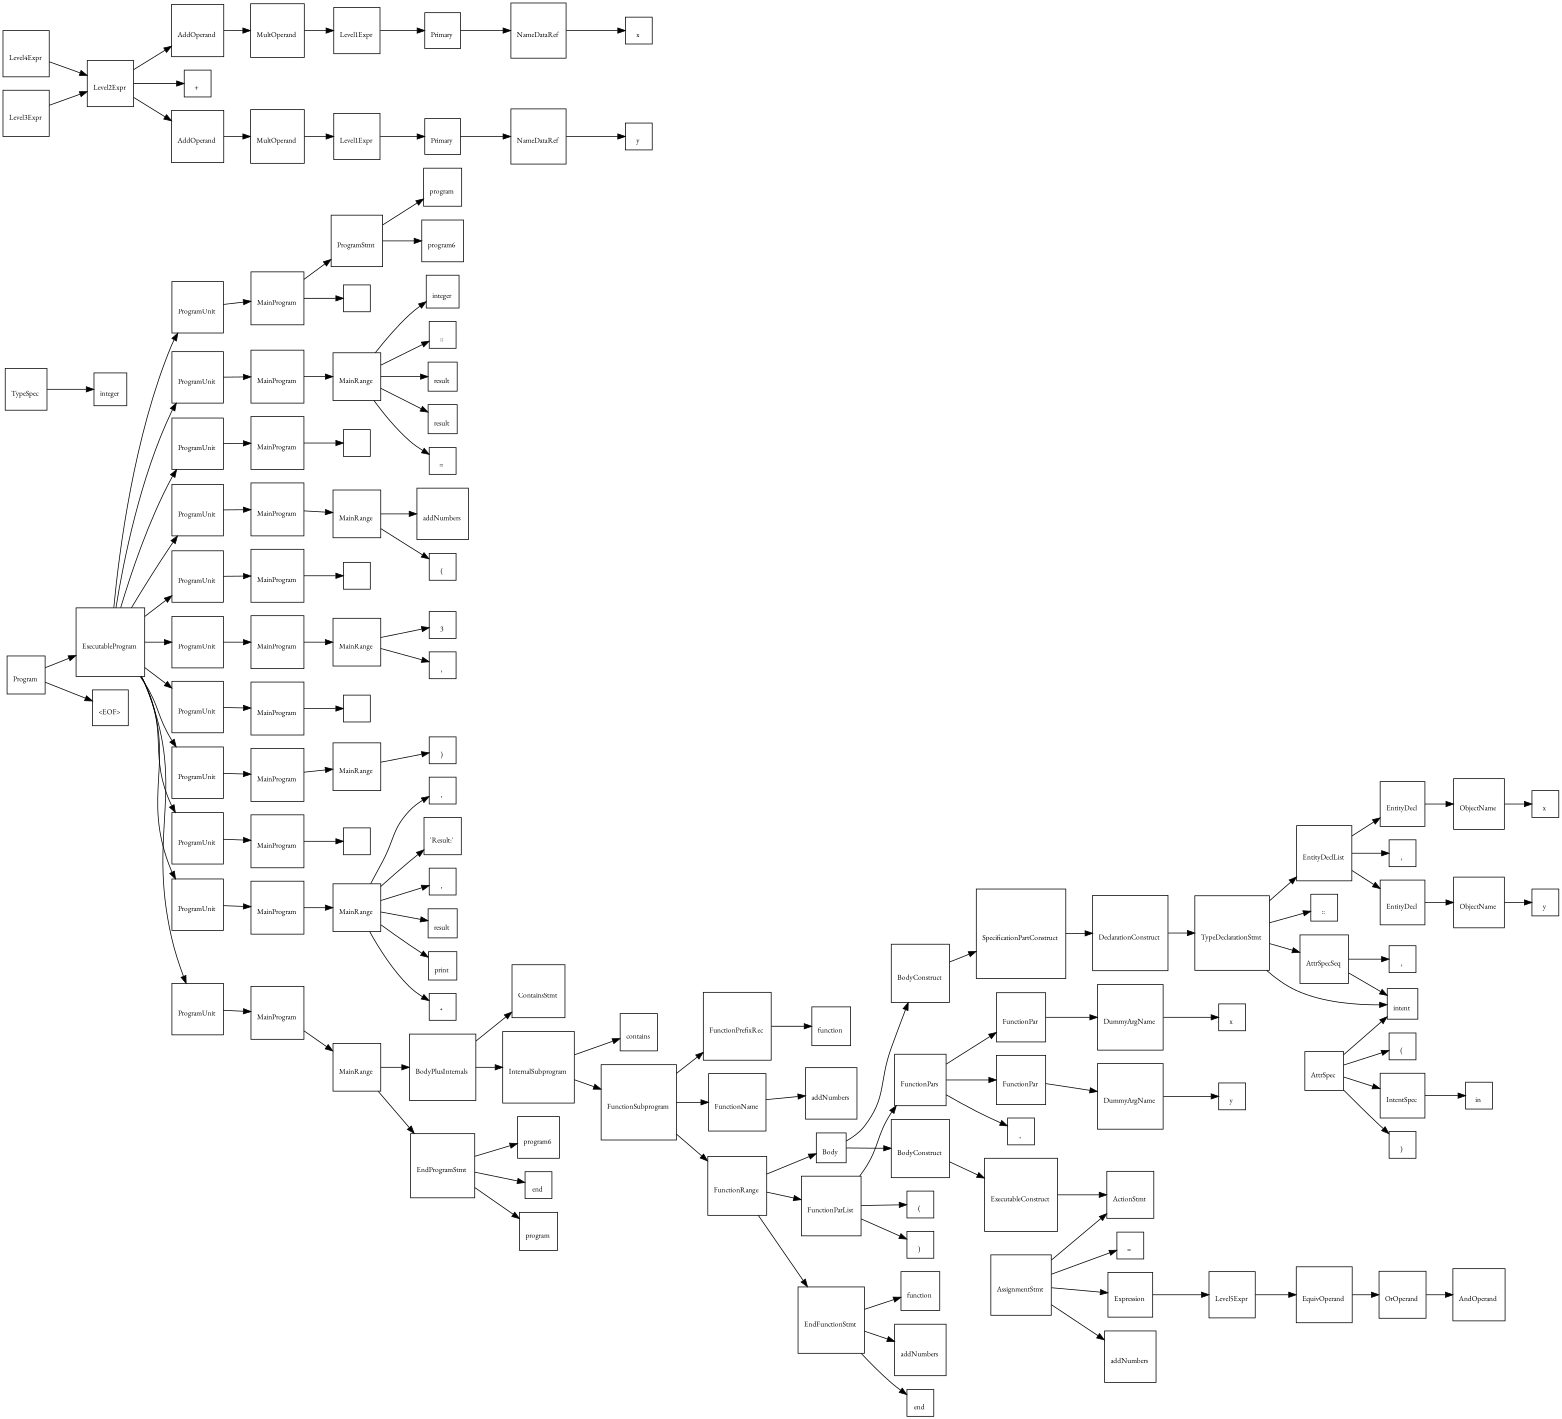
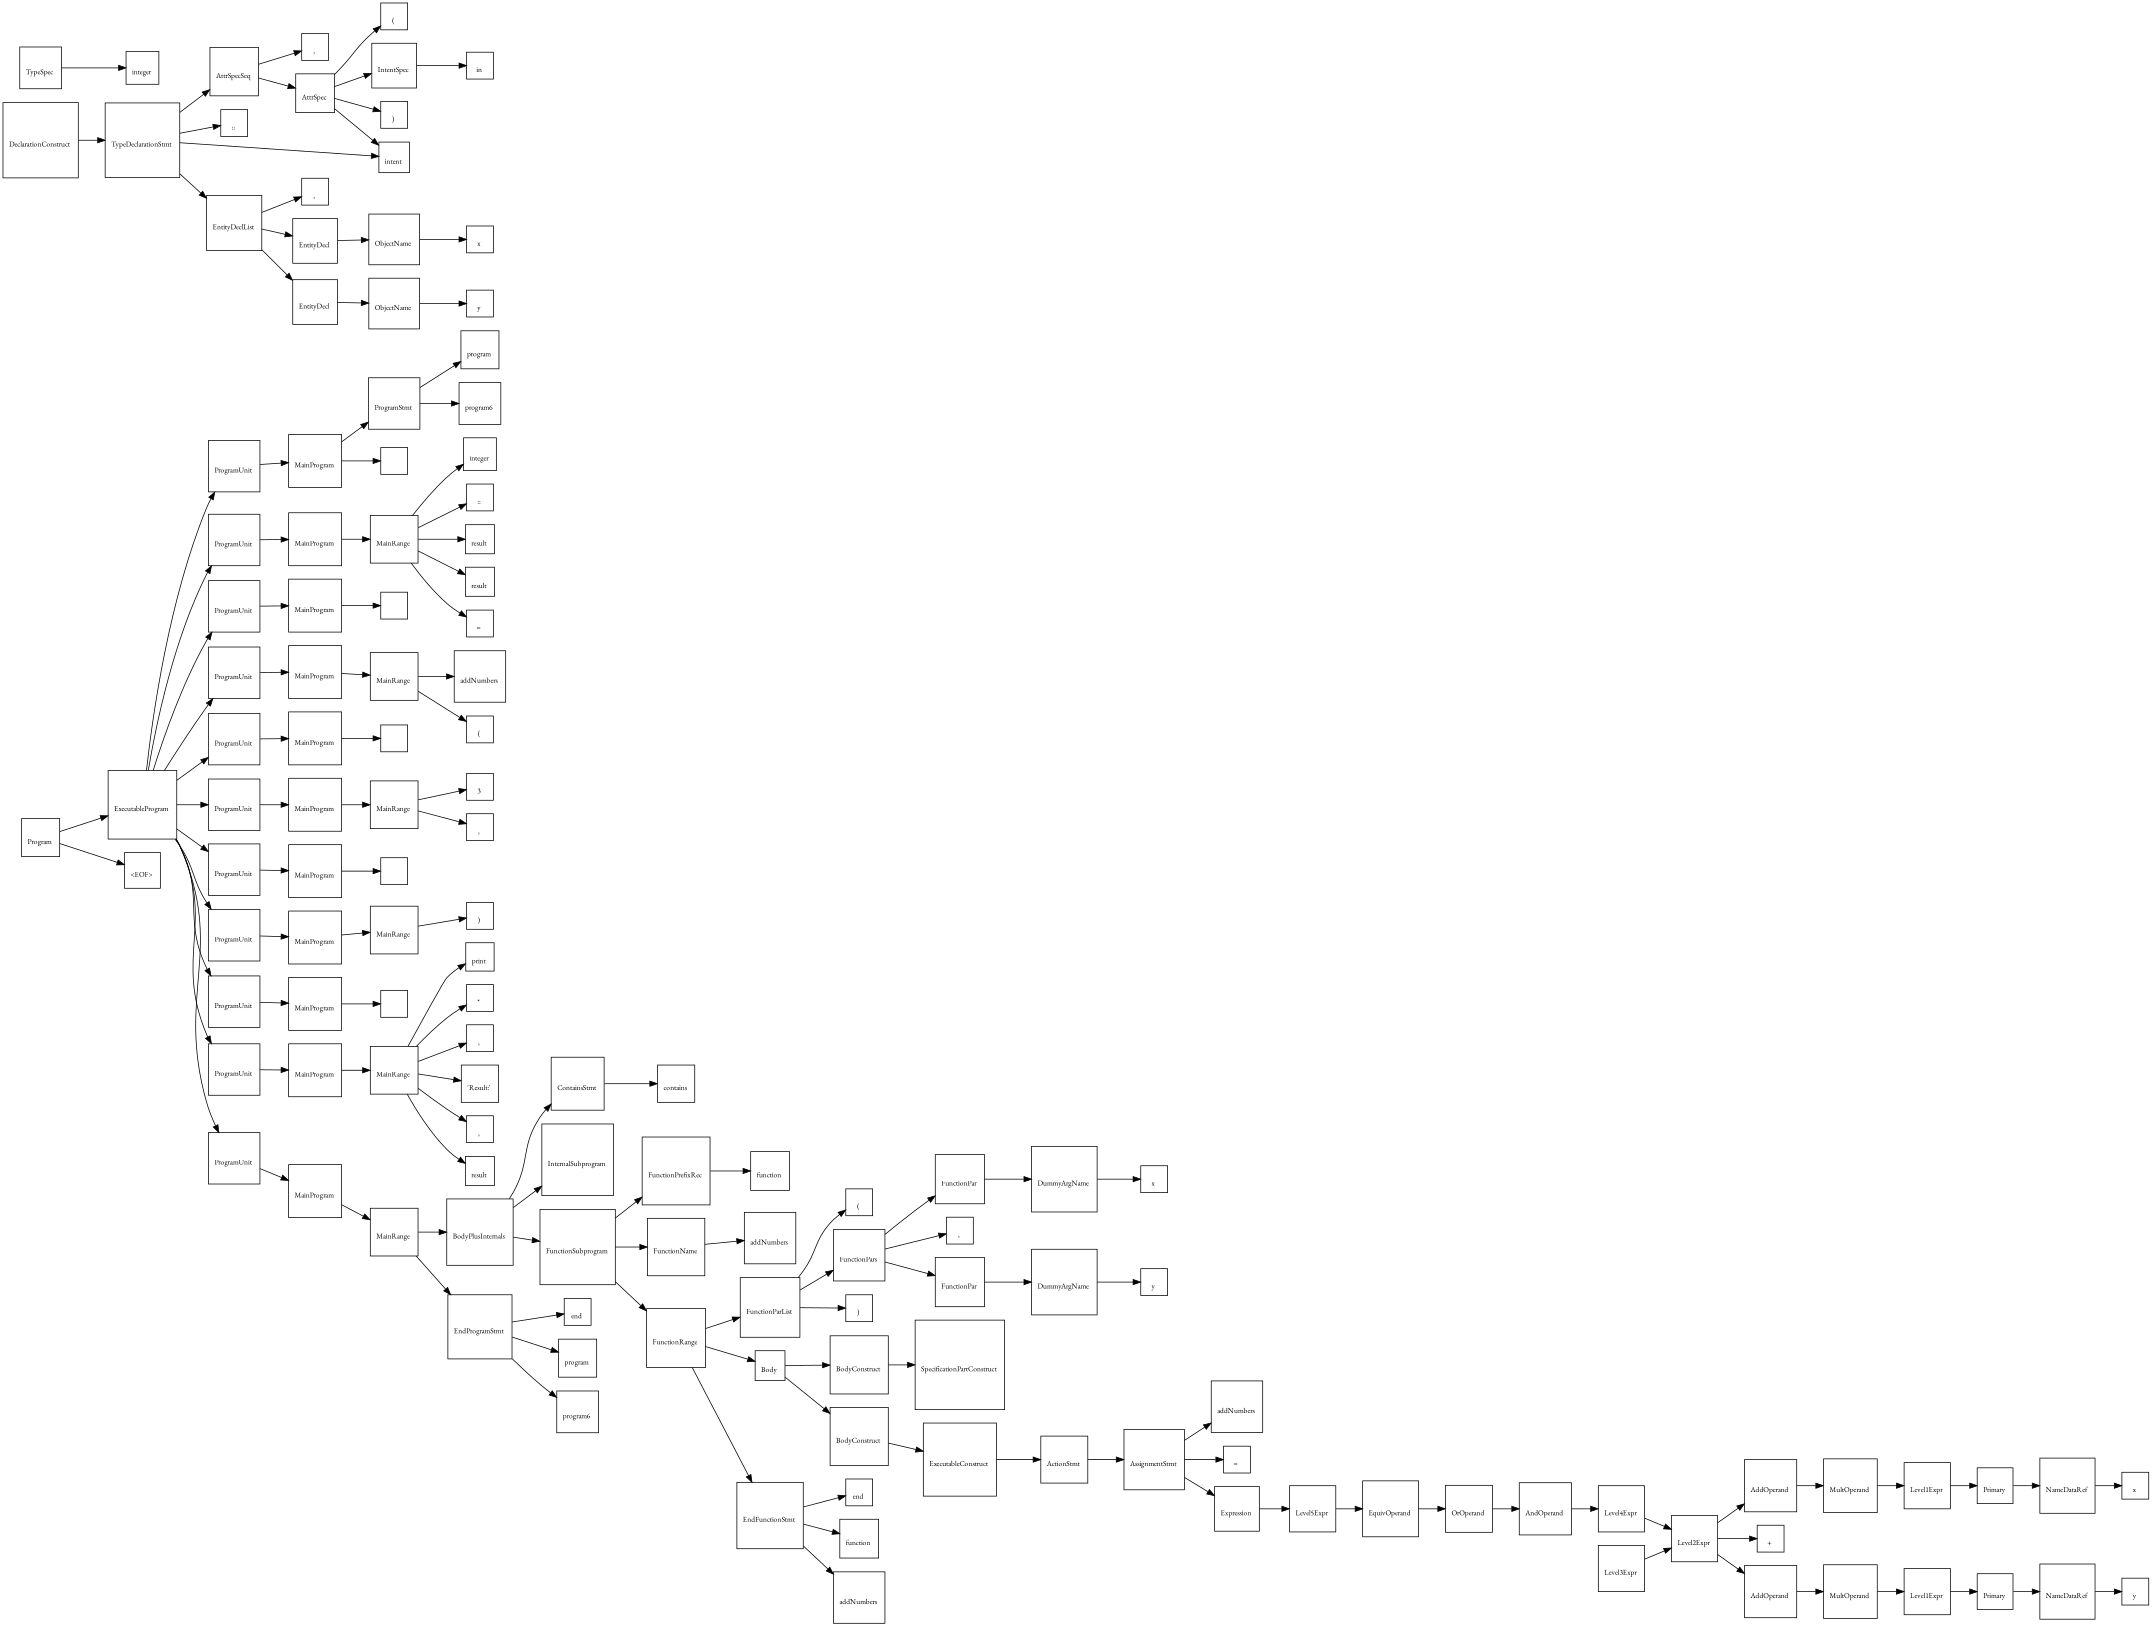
edge "SpecificationPartConstruct" -> "DeclarationConstruct": removed
edge "AttrSpecSeq" -> "intent": now "AttrSpecSeq" -> "AttrSpec"
edge "InternalSubprogram" -> "contains": now "ContainsStmt" -> "contains"
edge "InternalSubprogram" -> "FunctionSubprogram": now "BodyPlusInternals" -> "FunctionSubprogram"
edge "AssignmentStmt" -> "ActionStmt": reversed
edge "AndOperand" -> "Level4Expr": added
